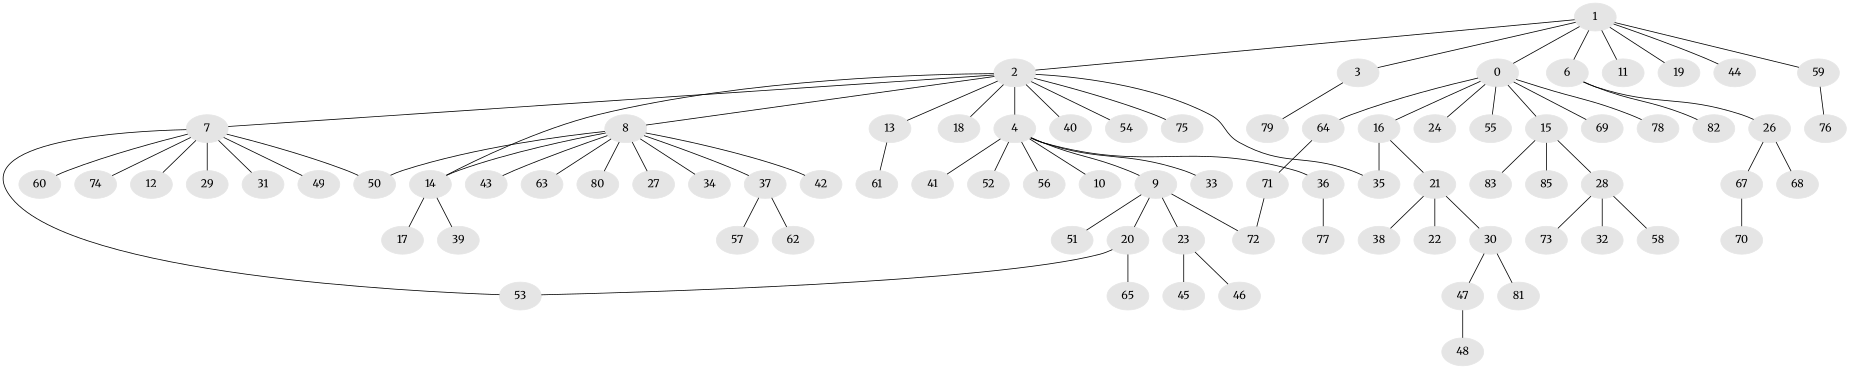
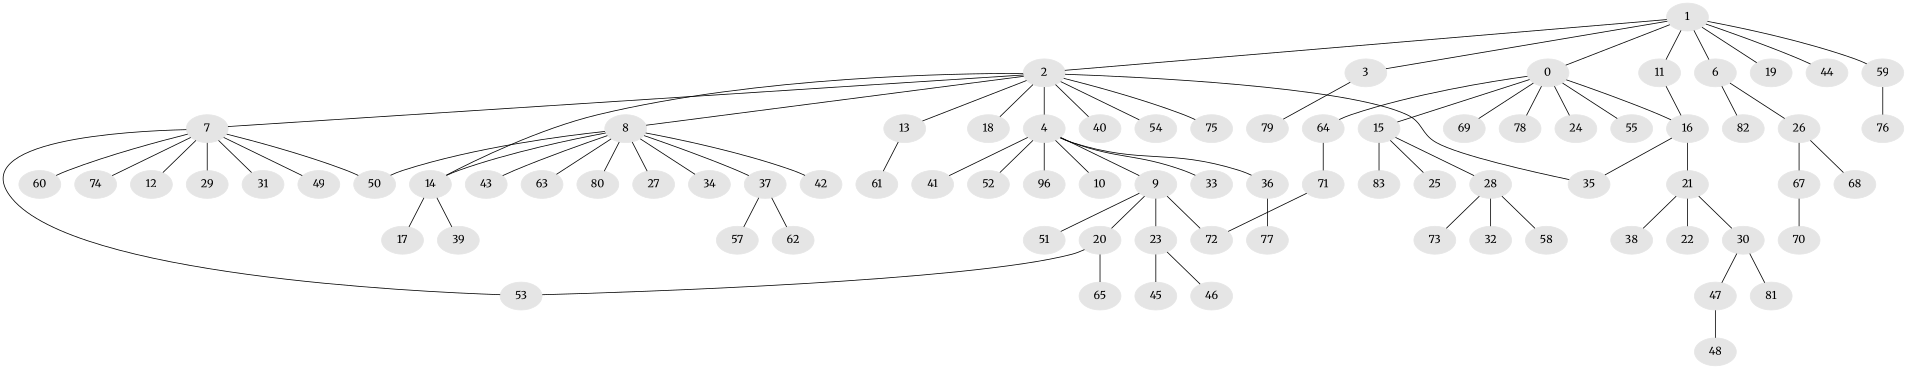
edge "11" -- "16": added
node "56": label "56" -> "96"
node "85": label "85" -> "25"
